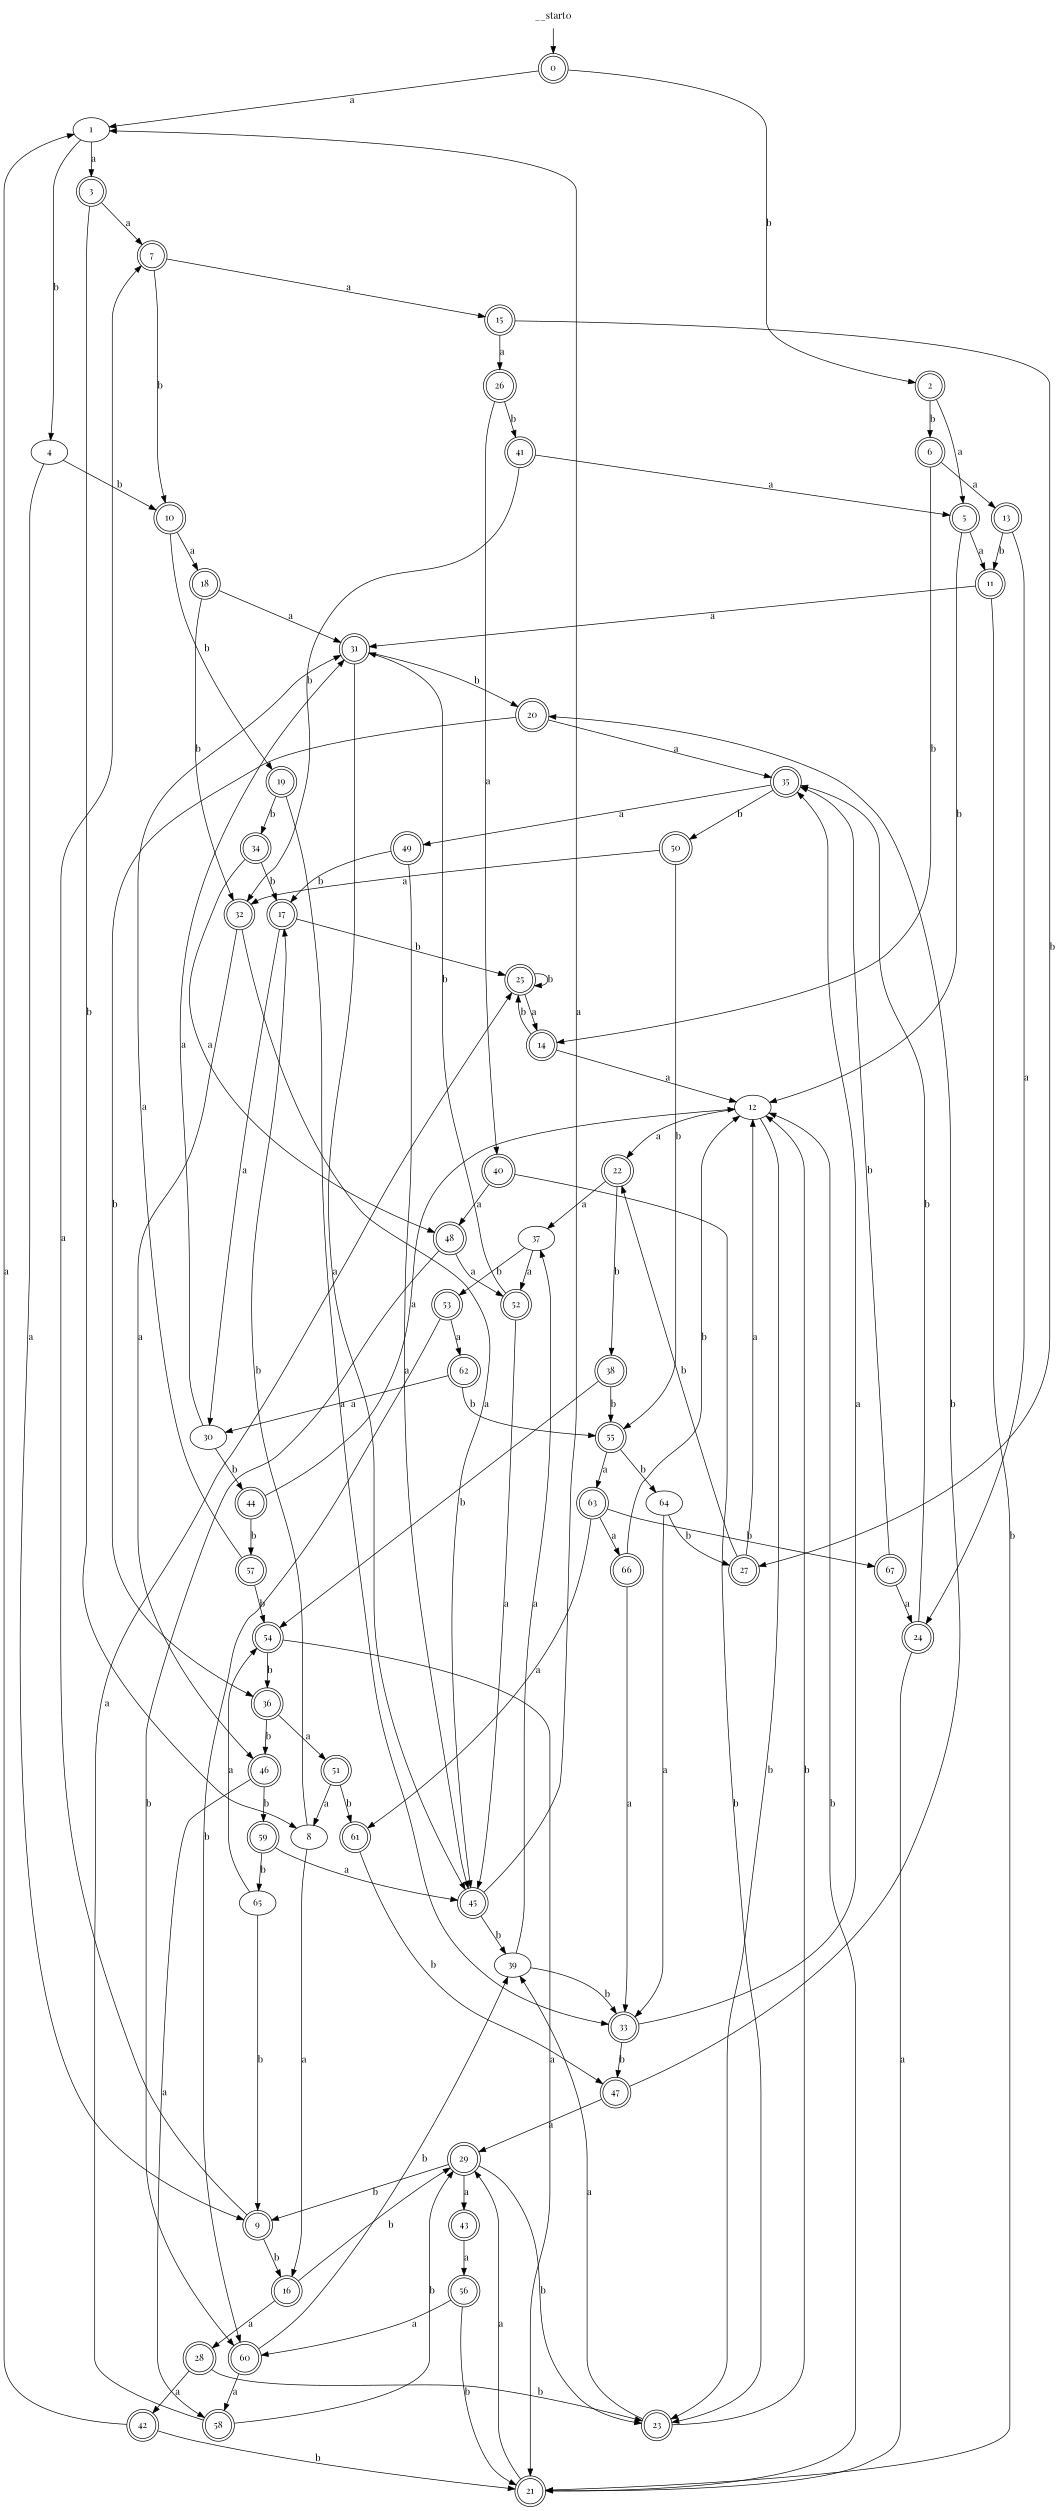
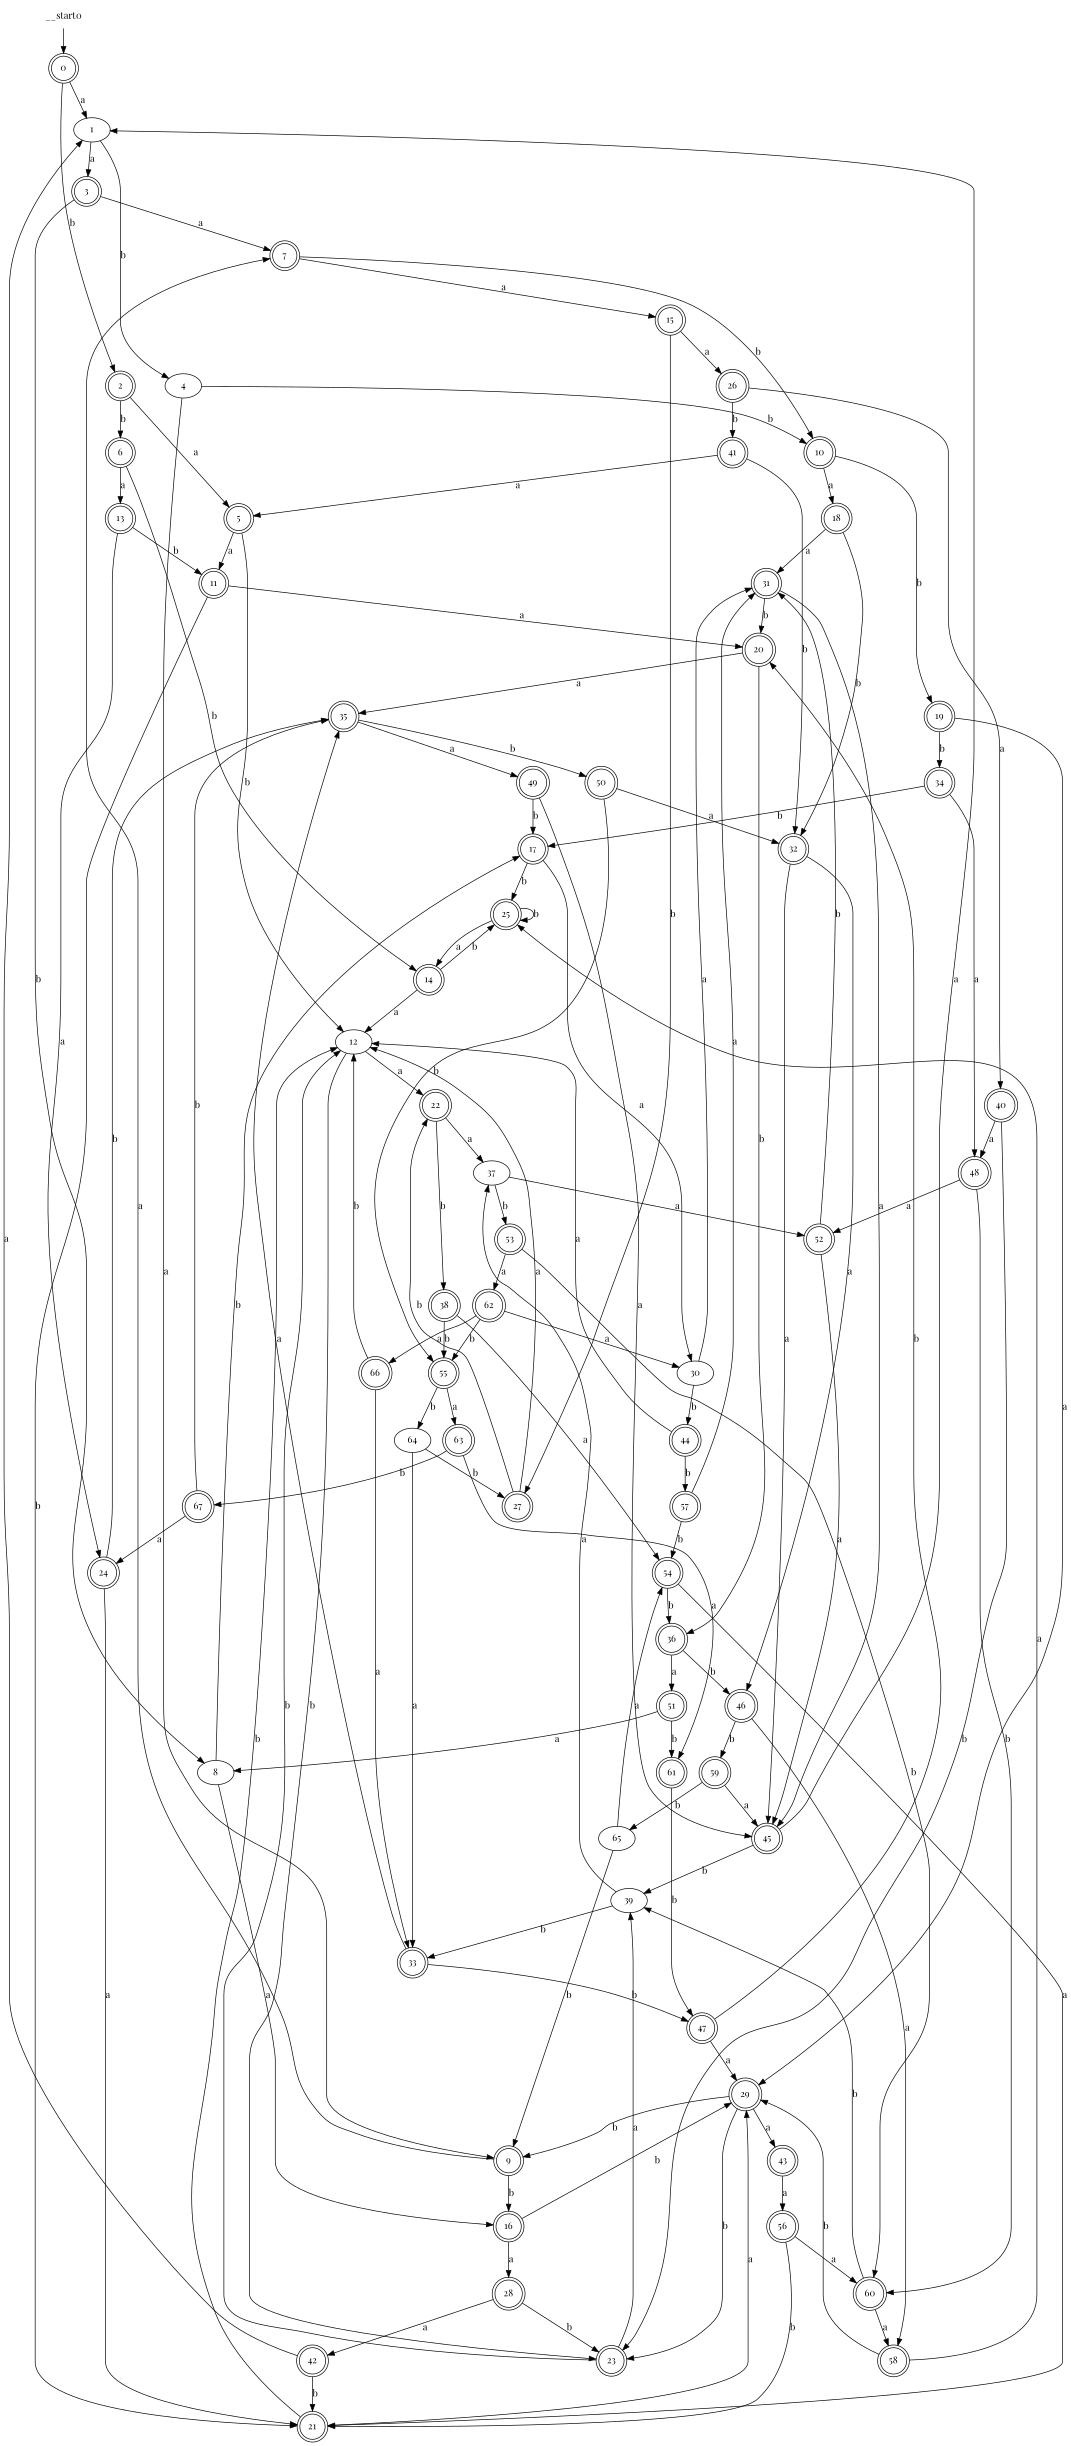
edge "11" -> "31": now "11" -> "20"
edge "19" -> "33": now "19" -> "29"
edge "38" -> "54": label "b" -> "a"
edge "63" -> "66": now "62" -> "66"
